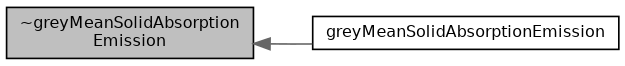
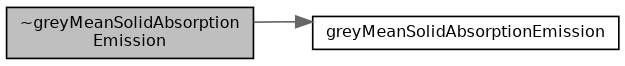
edge "greyMeanSolidAbsorptionEmission" -> "~greyMeanSolidAbsorption Emission": reversed
